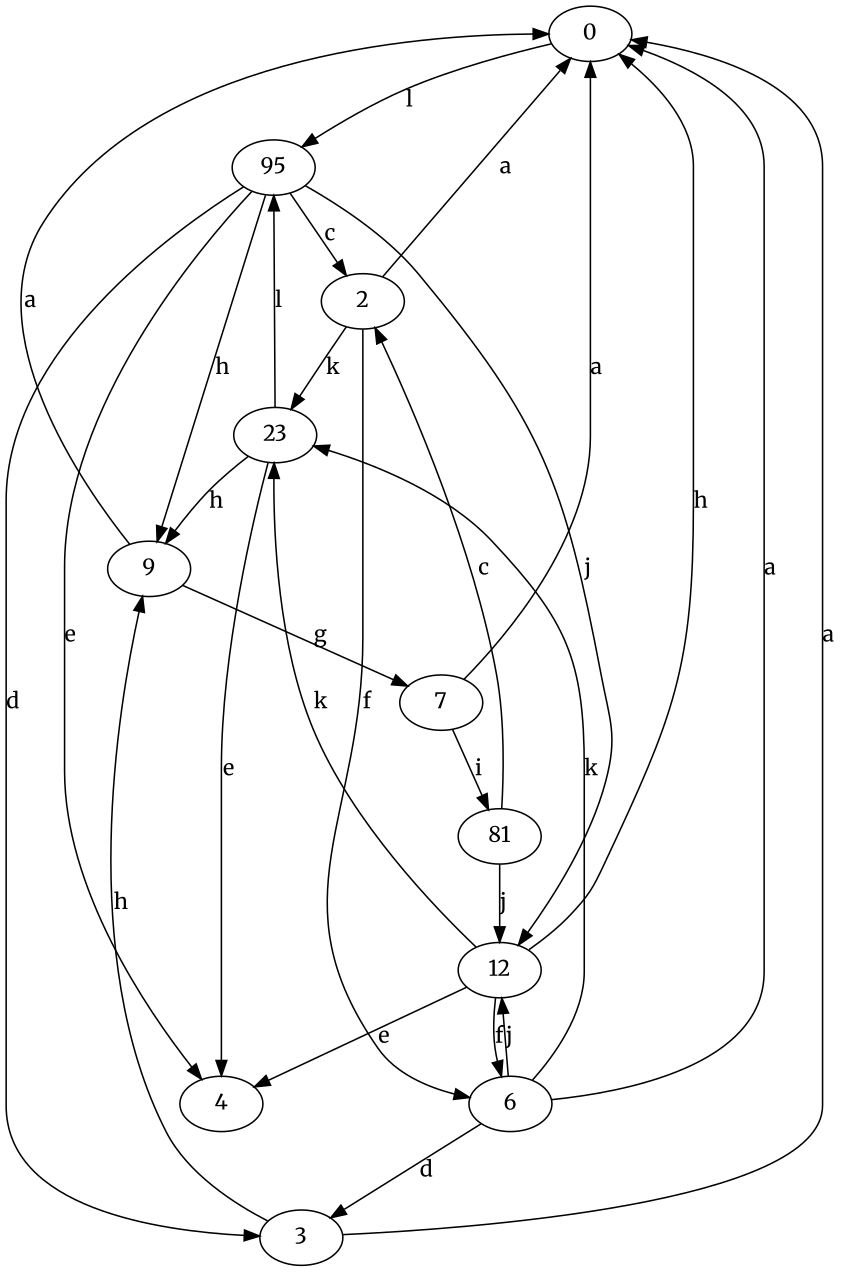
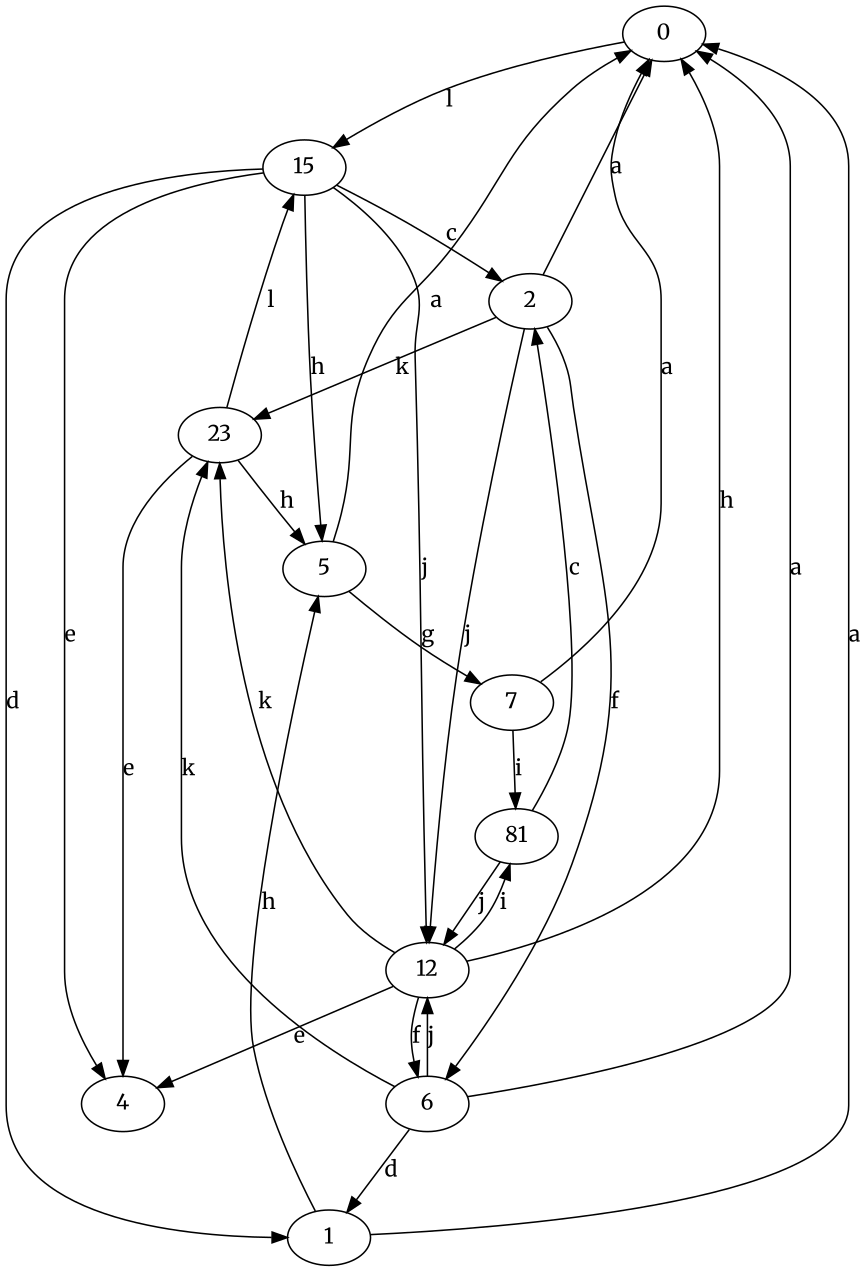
node "95": label "95" -> "15"
node "9": label "9" -> "5"
edge "2" -> "12": added, label "j"
edge "12" -> "81": added, label "i"
node "3": label "3" -> "1"
